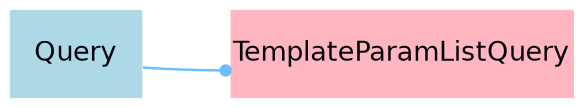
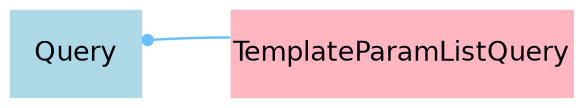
edge "Query" -> "TemplateParamListQuery": reversed
